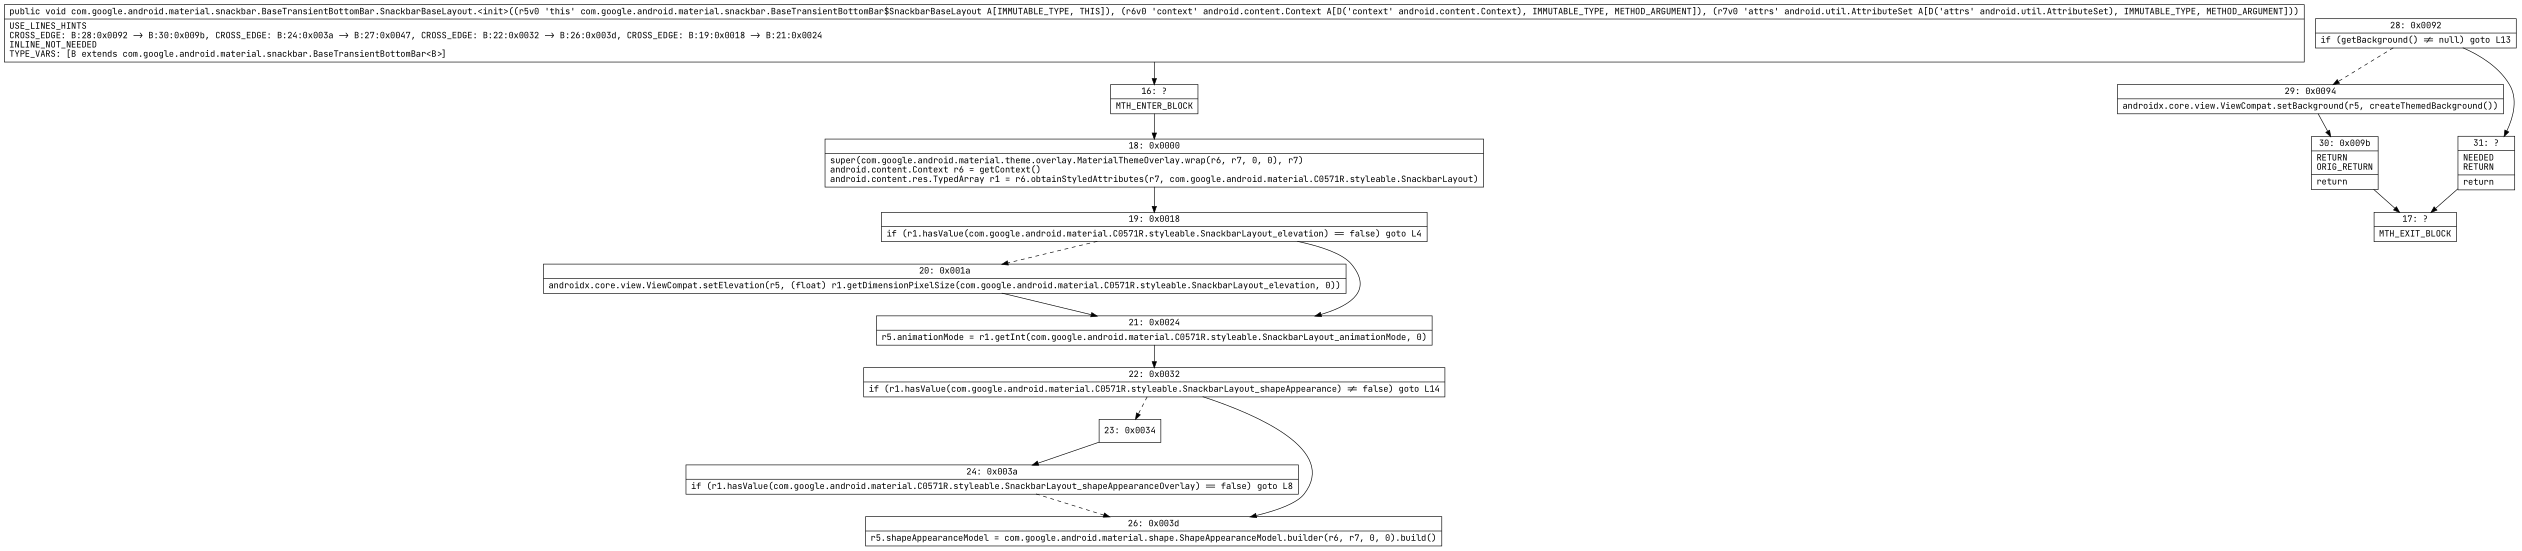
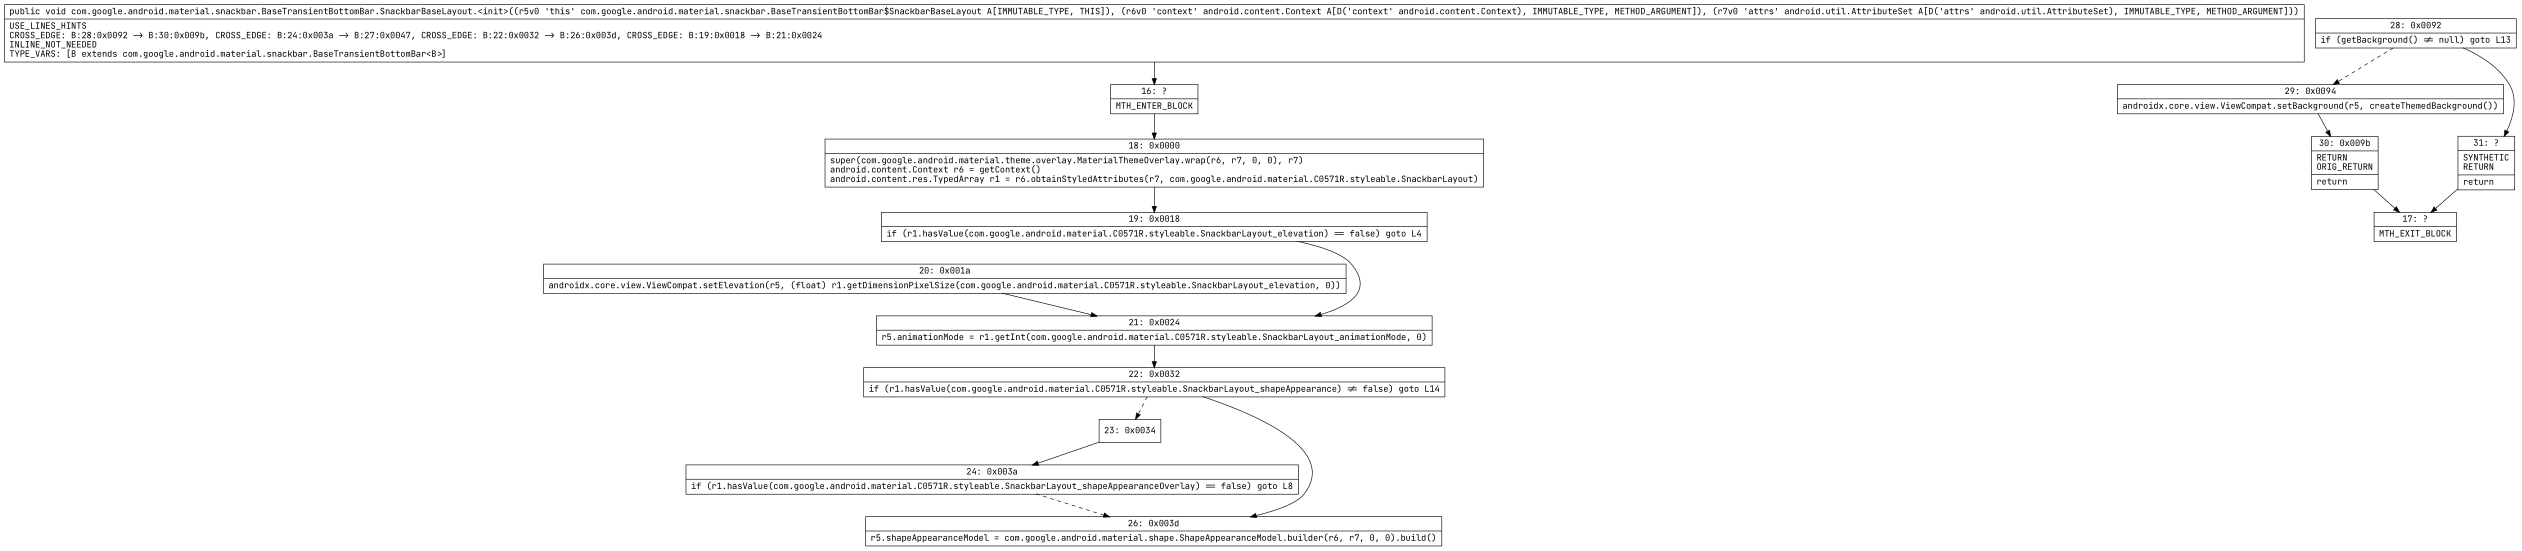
node "31: ?": text "NEEDED" -> "SYNTHETIC"
edge "19: 0x0018" -> "20: 0x001a": removed
